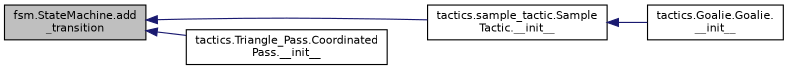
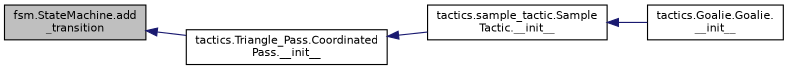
edge "tactics.sample_tactic.Sample Tactic.__init__" -> "fsm.StateMachine.add _transition": now "tactics.sample_tactic.Sample Tactic.__init__" -> "tactics.Triangle_Pass.Coordinated Pass.__init__"
